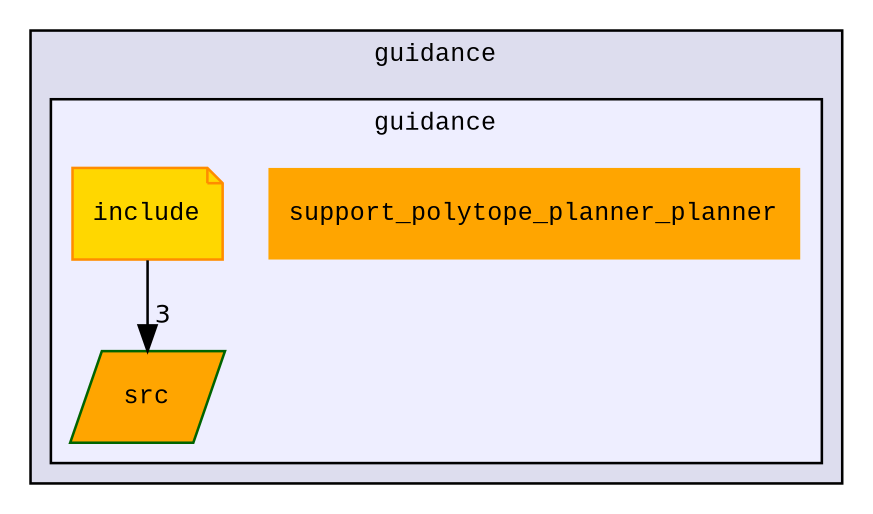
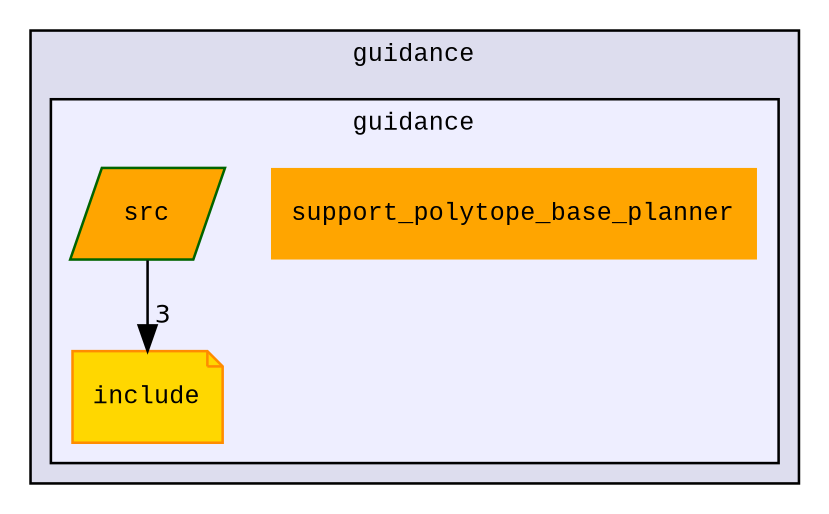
node "support_polytope_planner_planner": label "support_polytope_planner_planner" -> "support_polytope_base_planner"
edge "include" -> "src": reversed
